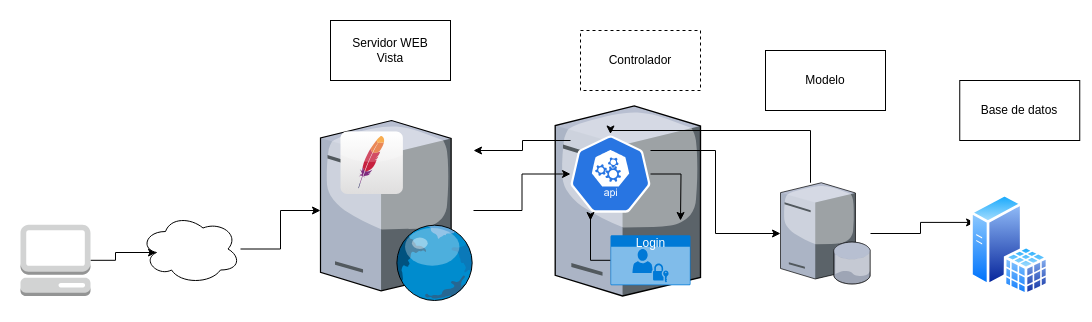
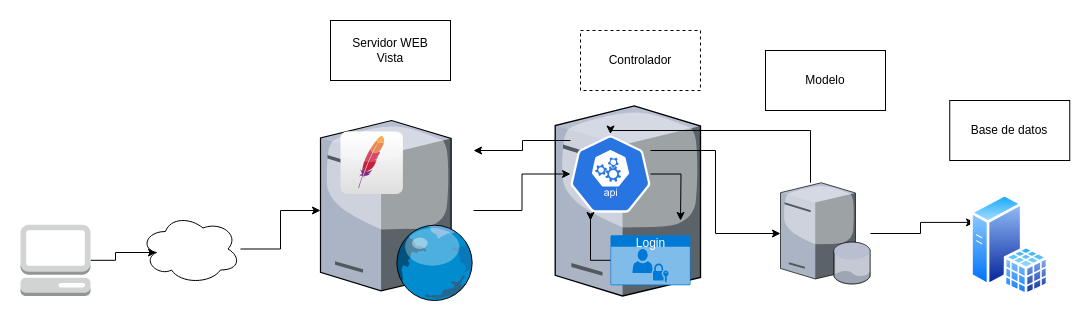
node "Base de datos": moved (1020, 111) -> (1010, 131)
